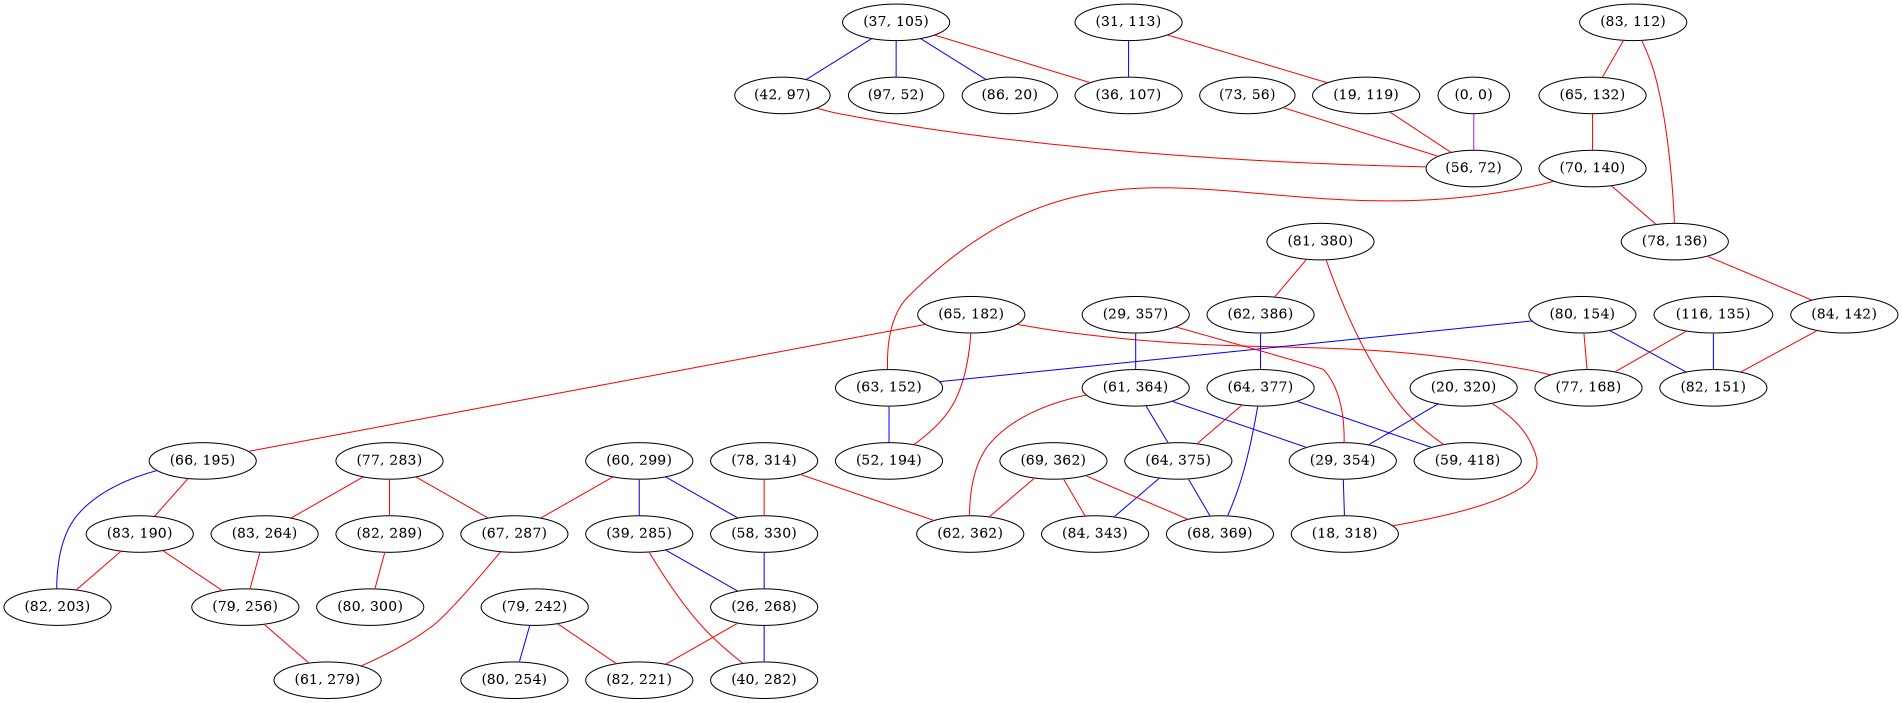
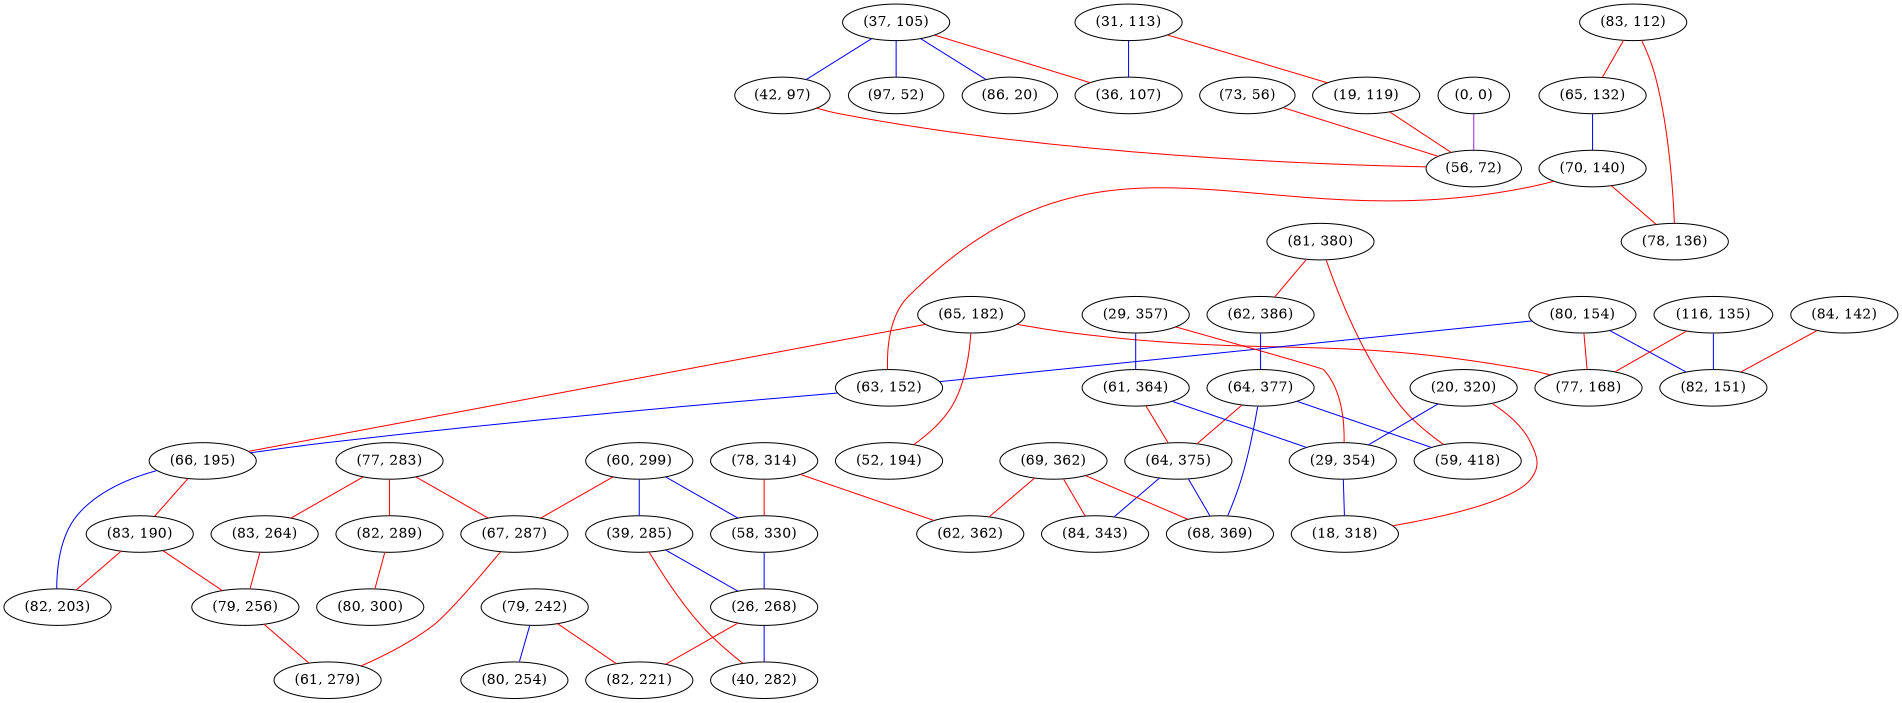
edge "(65, 132)" -- "(70, 140)": color red -> blue
edge "(78, 136)" -- "(84, 142)": removed
edge "(63, 152)" -- "(52, 194)": now "(63, 152)" -- "(66, 195)"
edge "(61, 364)" -- "(64, 375)": color blue -> red
edge "(61, 364)" -- "(62, 362)": removed
